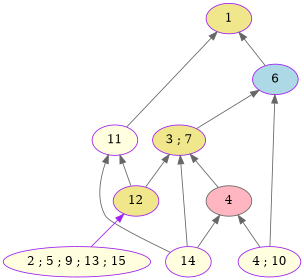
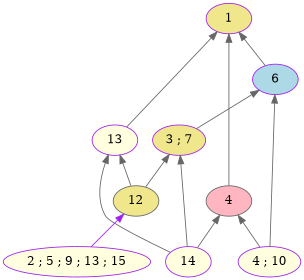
node "11": label "11" -> "13"
edge "4" -> "3 ; 7": now "4" -> "1"
node "12": color purple -> gray40
